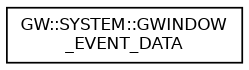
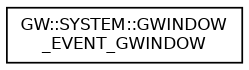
node "GW::SYSTEM::GWINDOW _EVENT_DATA": label "GW::SYSTEM::GWINDOW _EVENT_DATA" -> "GW::SYSTEM::GWINDOW _EVENT_GWINDOW"
